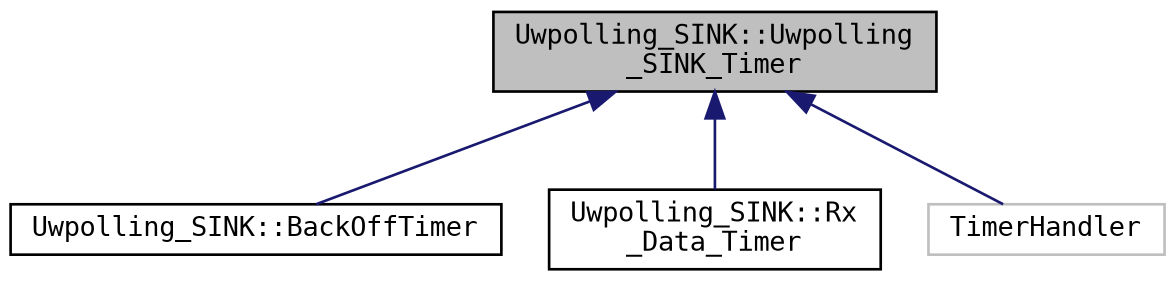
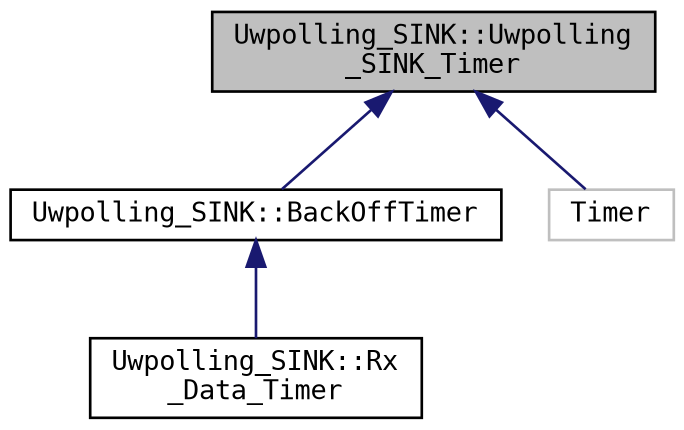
edge "Uwpolling_SINK::Rx _Data_Timer" -> "Uwpolling_SINK::Uwpolling _SINK_Timer": now "Uwpolling_SINK::Rx _Data_Timer" -> "Uwpolling_SINK::BackOffTimer"
node "TimerHandler": label "TimerHandler" -> "Timer"
